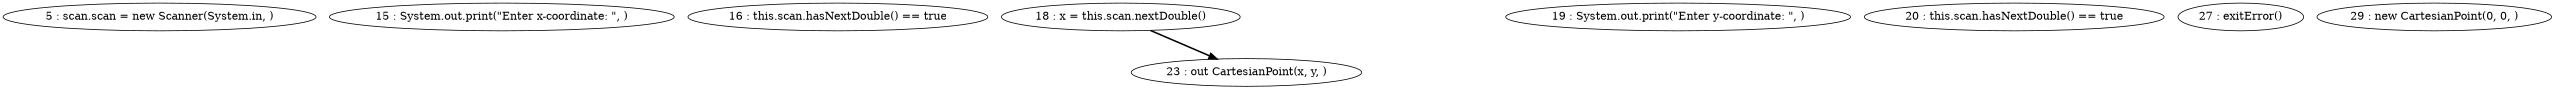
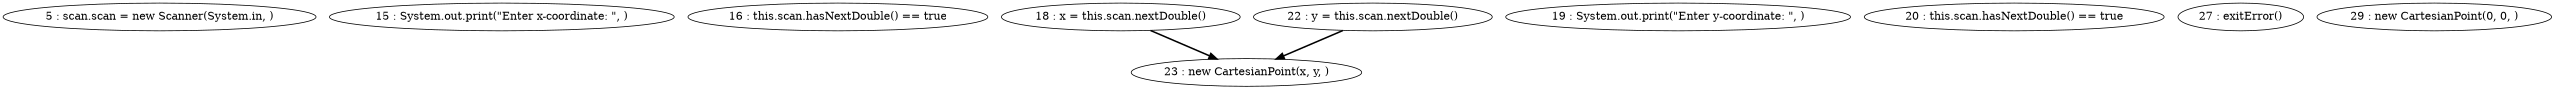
node "22 : y = this.scan.nextDouble()": added
node "23 : out CartesianPoint(x, y, )": label "23 : out CartesianPoint(x, y, )" -> "23 : new CartesianPoint(x, y, )"
